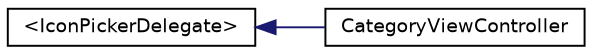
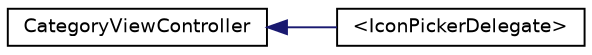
edge "CategoryViewController" -> "<IconPickerDelegate>": reversed
